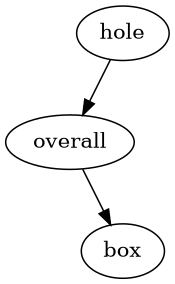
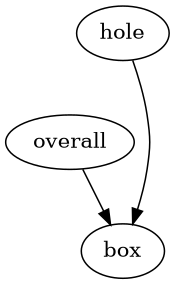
edge "hole" -> "overall": now "hole" -> "box"
